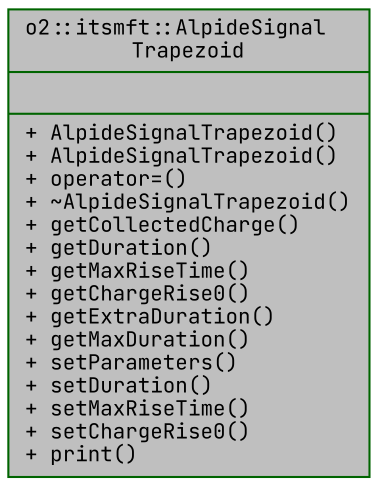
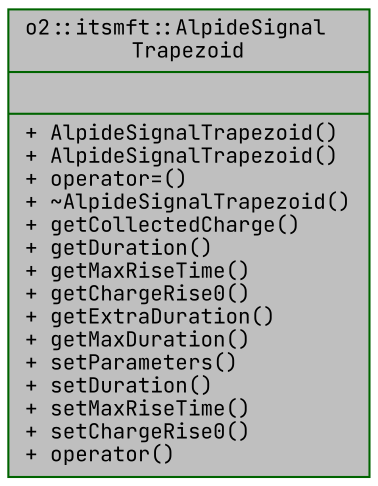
node "o2::itsmft::AlpideSignal": text "+ print()" -> "+ operator()"
